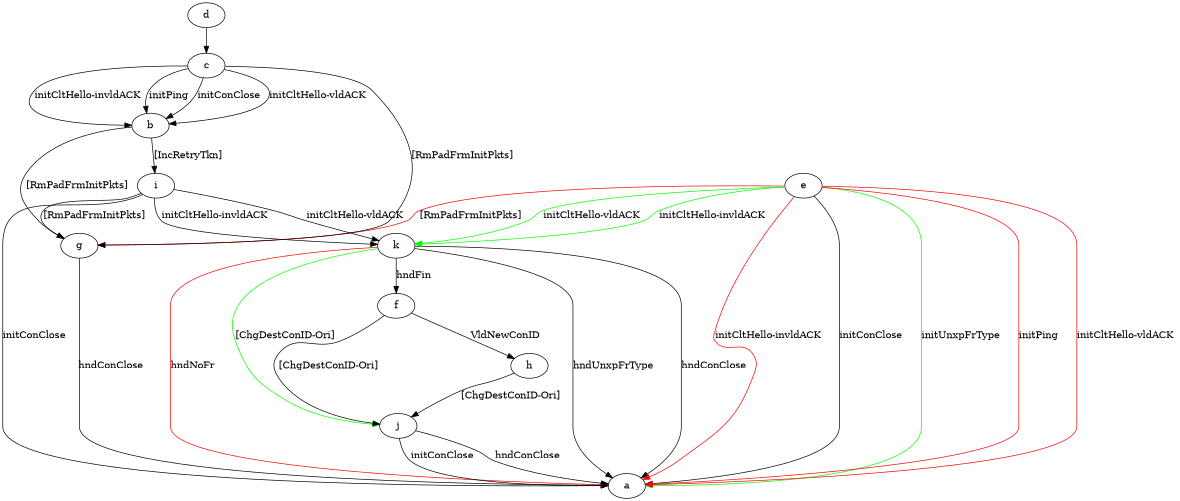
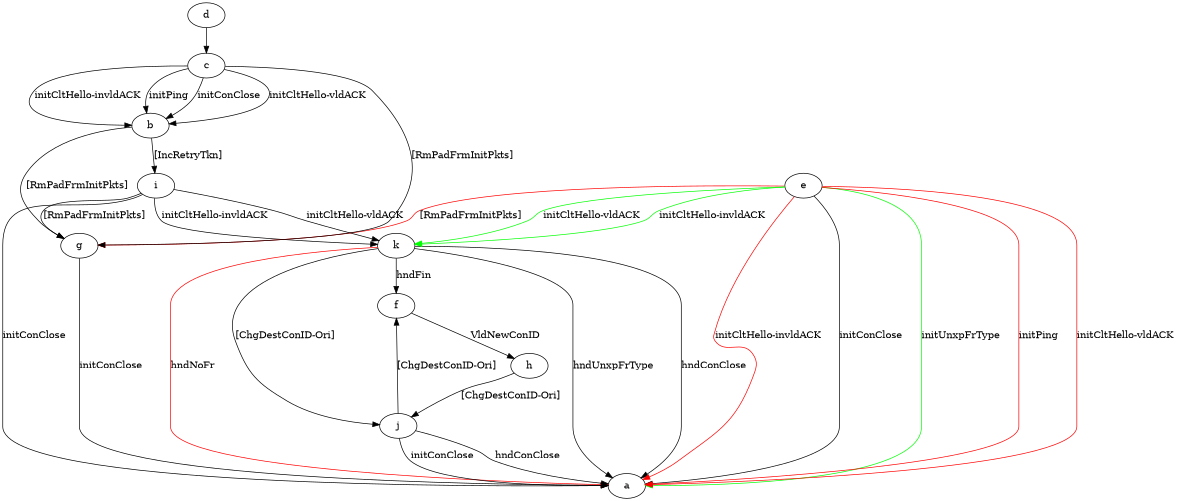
edge "k" -> "j": color green -> black
edge "f" -> "j": reversed
edge "g" -> "a": label "hndConClose " -> "initConClose "
